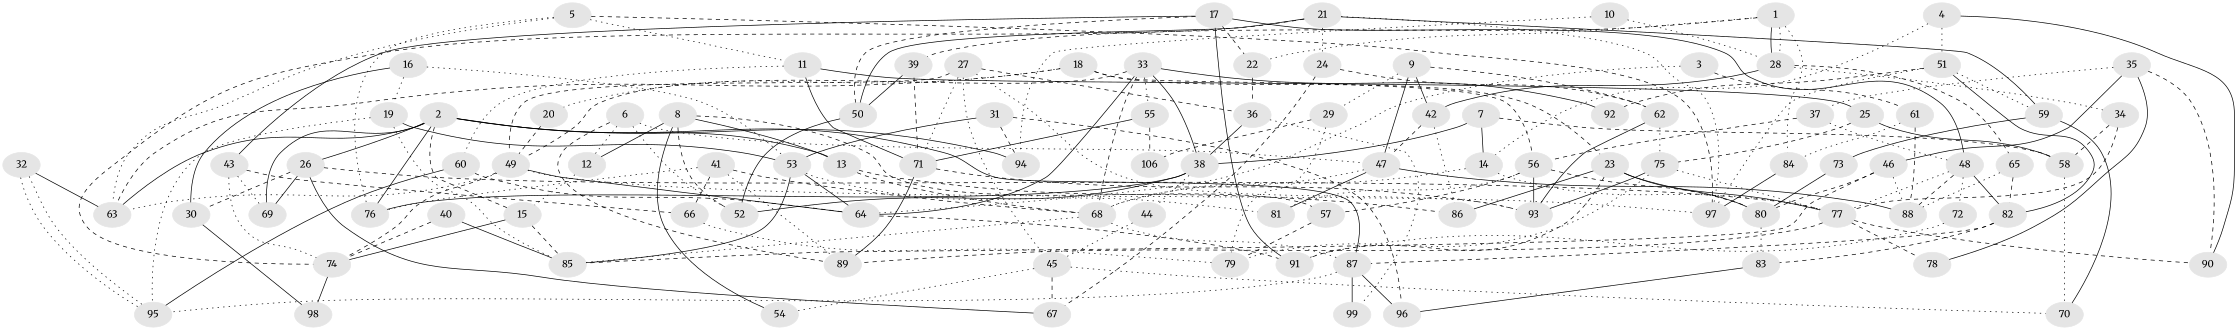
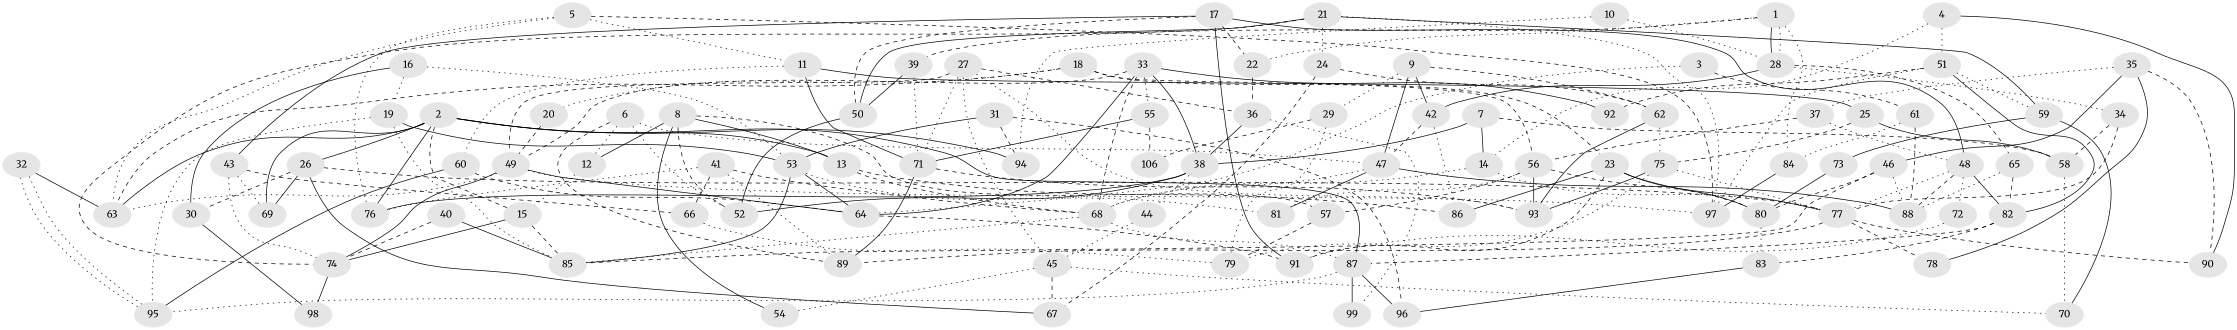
edge "39" -- "71": style dashed -> dotted
edge "49" -- "74": style dashed -> solid
